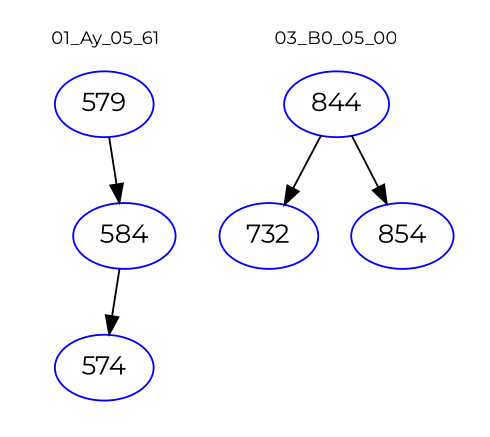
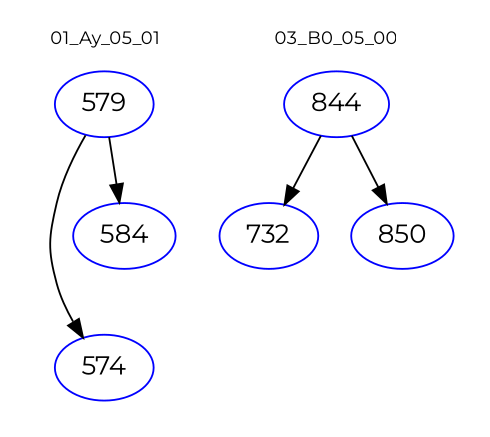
cluster "01_Ay_05_61": label "01_Ay_05_61" -> "01_Ay_05_01"
node "854": label "854" -> "850"
edge "584" -> "574": now "579" -> "574"
